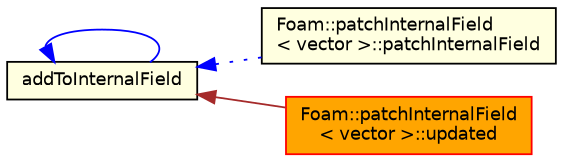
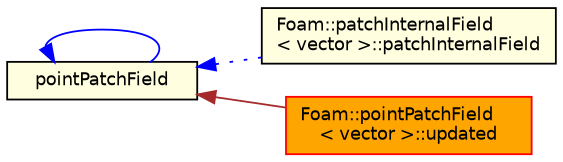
node "addToInternalField": label "addToInternalField" -> "pointPatchField"
node "Foam::patchInternalField < vector >::updated": label "Foam::patchInternalField < vector >::updated" -> "Foam::pointPatchField < vector >::updated"
